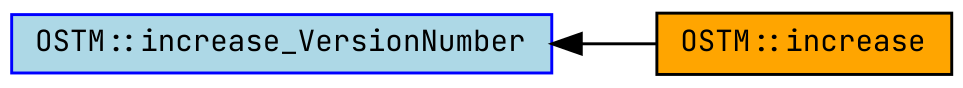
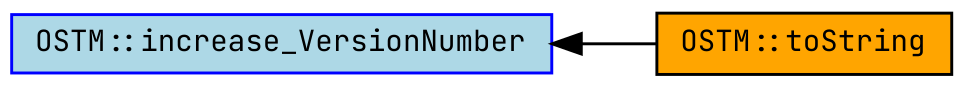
node "OSTM::increase": label "OSTM::increase" -> "OSTM::toString"
